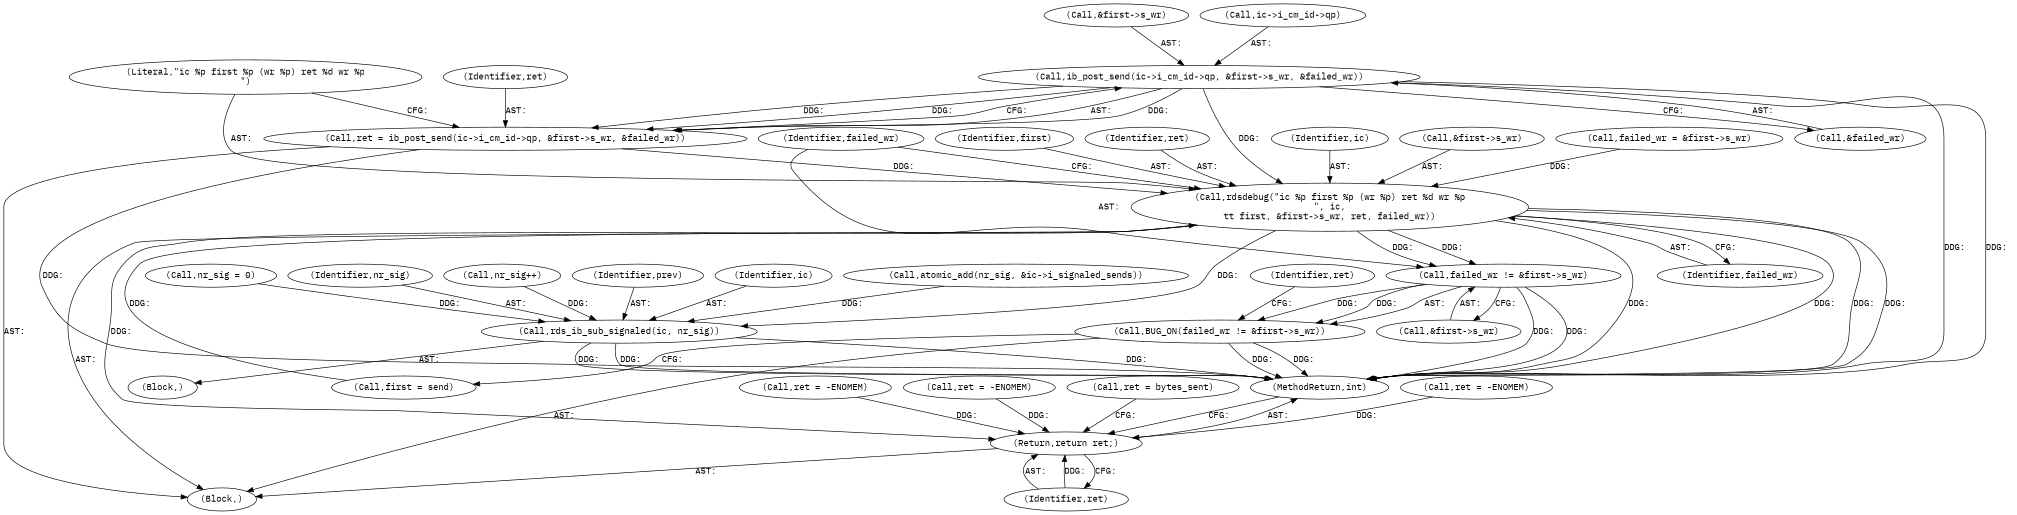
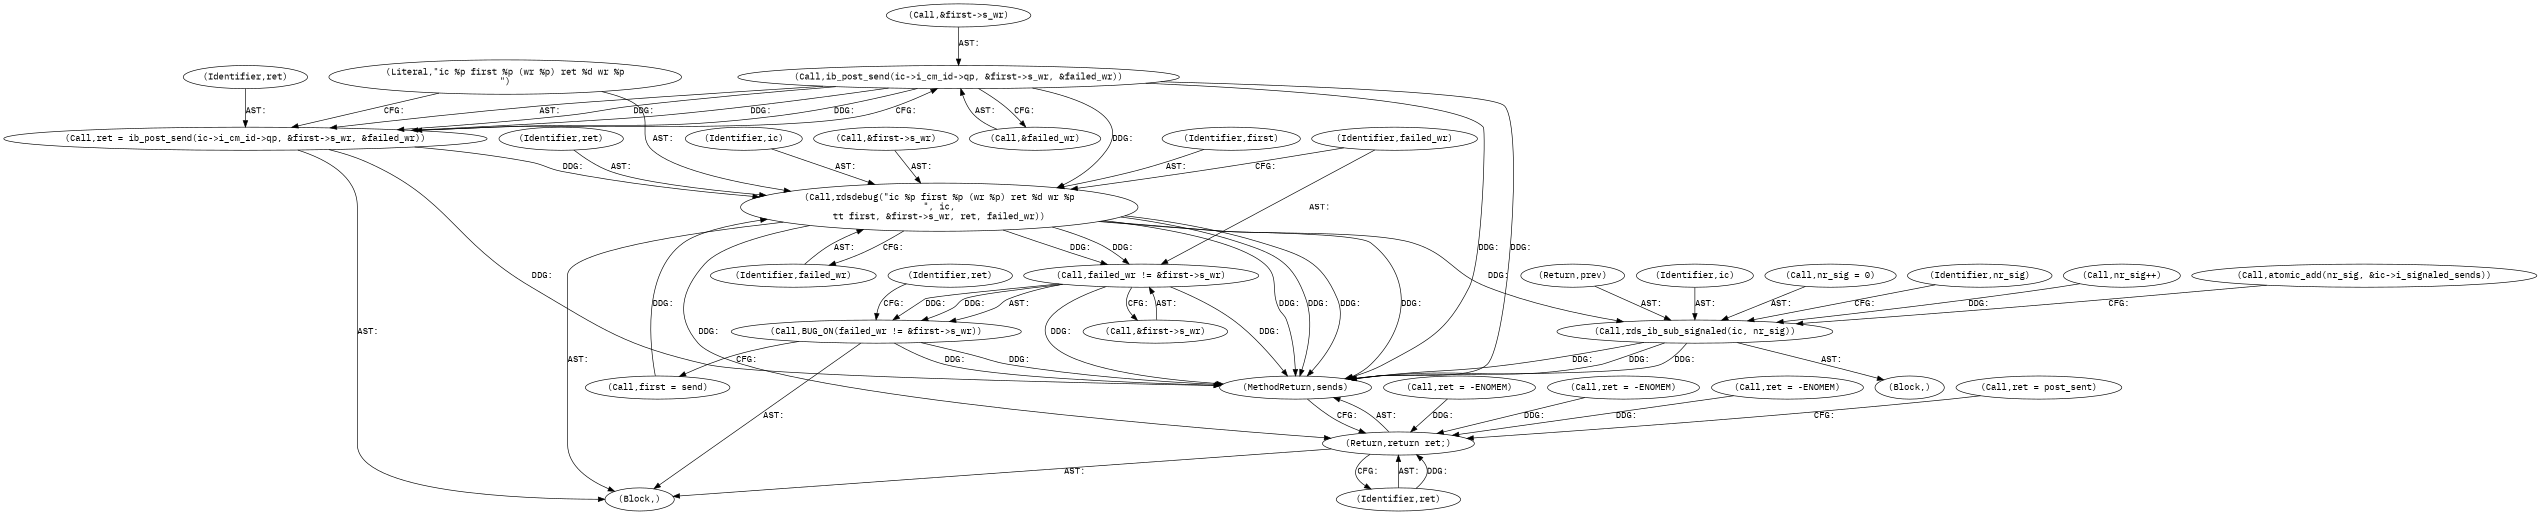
node "(Call,ic->i_cm_id->qp)": removed
node "(Call,failed_wr = &first->s_wr)": removed
node "(Identifier,prev)": label "(Identifier,prev)" -> "(Return,prev)"
edge "(Call,nr_sig = 0)" -> "(Call,rds_ib_sub_signaled(ic, nr_sig))": label "DDG: " -> "AST: "
edge "(Identifier,nr_sig)" -> "(Call,rds_ib_sub_signaled(ic, nr_sig))": label "AST: " -> "CFG: "
edge "(Call,atomic_add(nr_sig, &ic->i_signaled_sends))" -> "(Call,rds_ib_sub_signaled(ic, nr_sig))": label "DDG: " -> "CFG: "
node "(Call,ret = bytes_sent)": label "(Call,ret = bytes_sent)" -> "(Call,ret = post_sent)"
node "(MethodReturn,int)": label "(MethodReturn,int)" -> "(MethodReturn,sends)"
